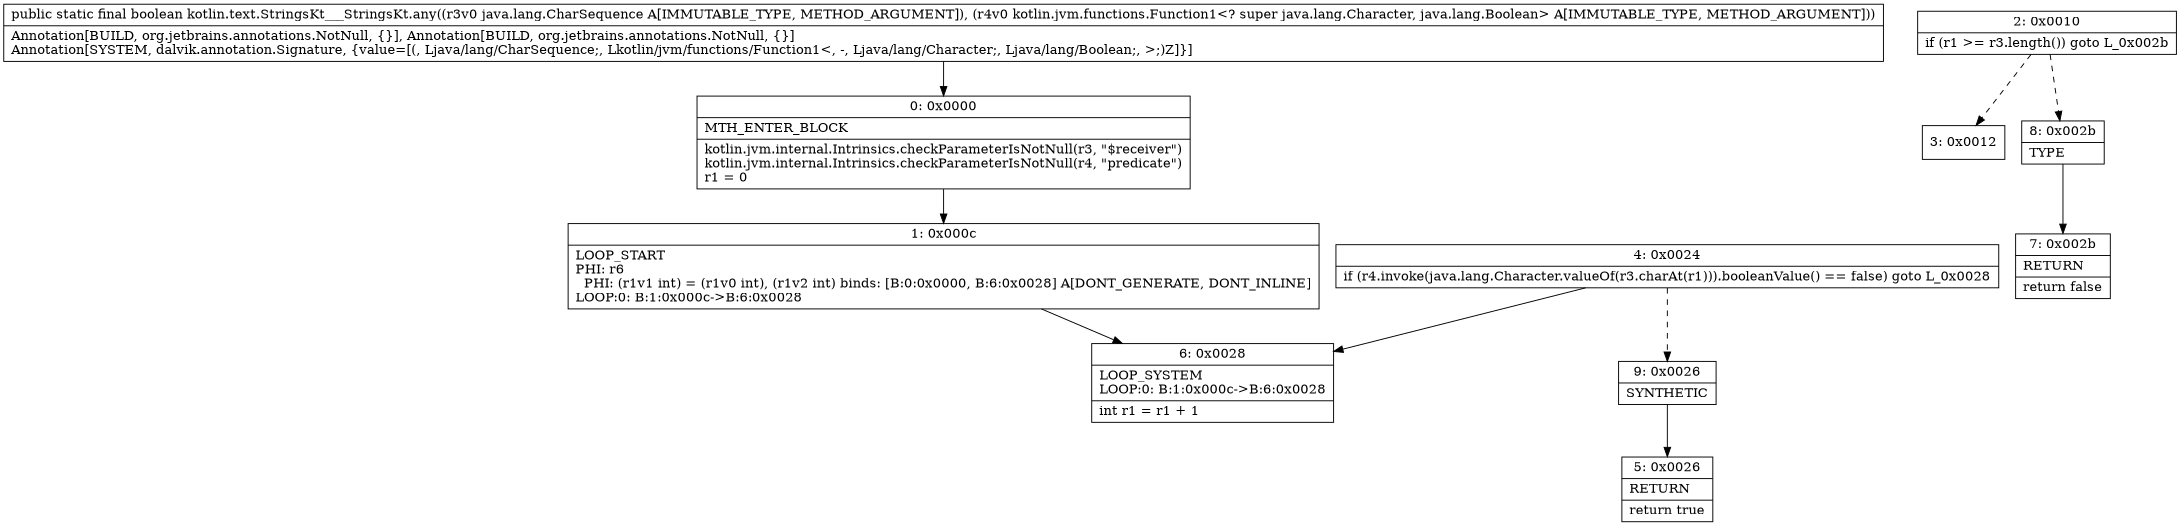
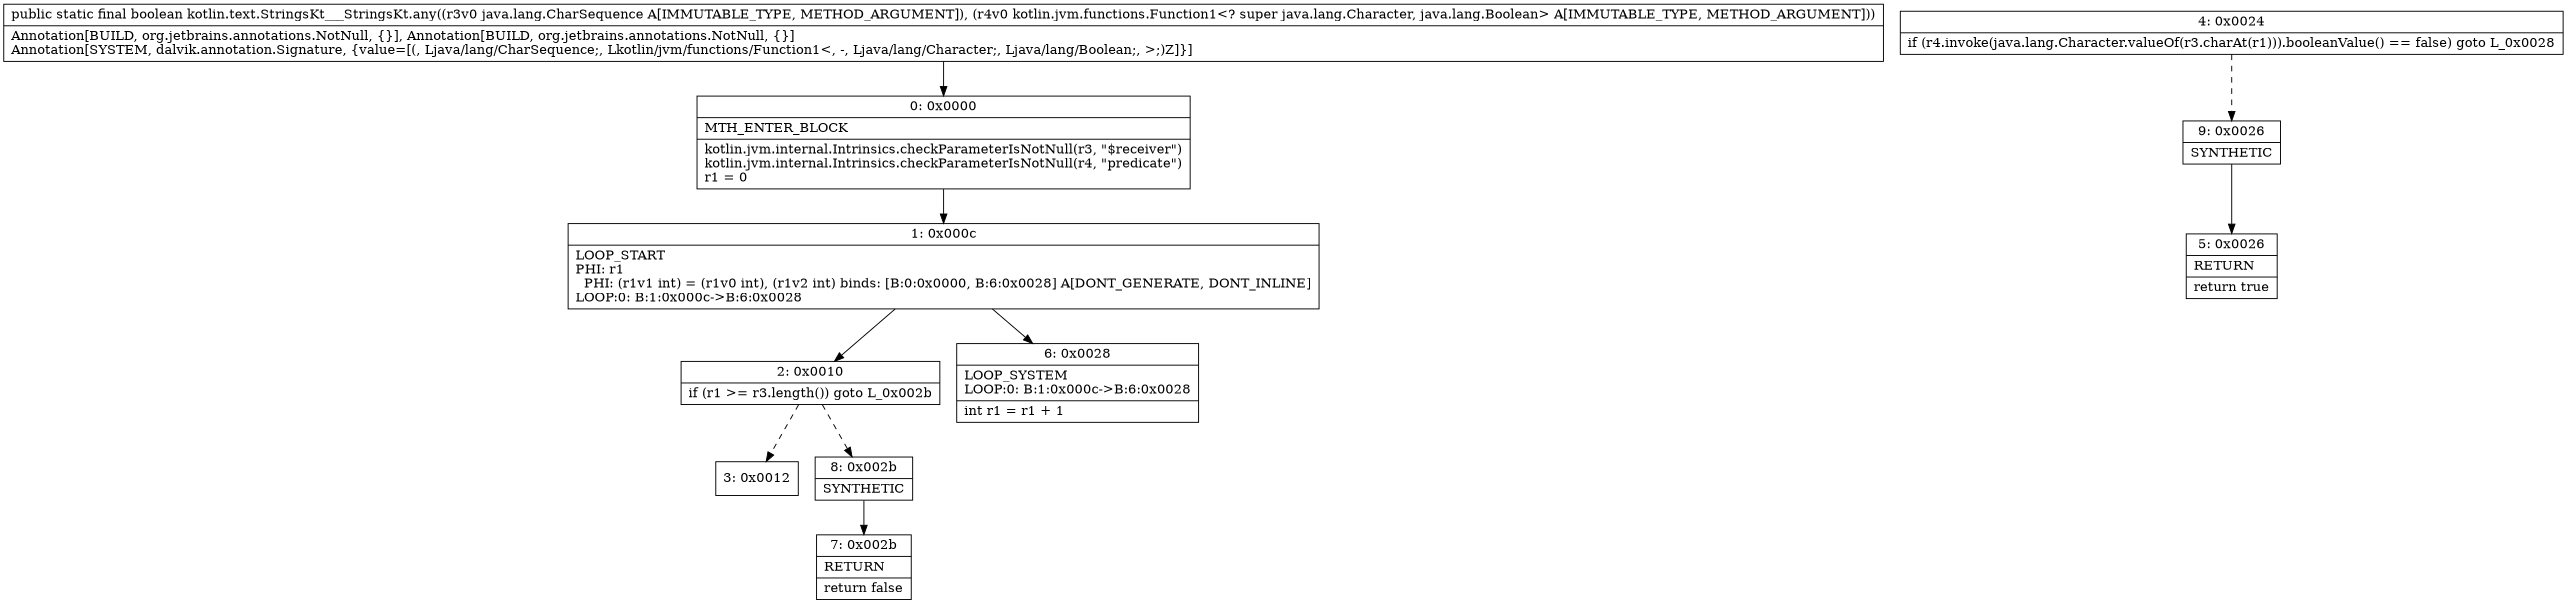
node "8: 0x002b": text "TYPE" -> "SYNTHETIC"
node "1: 0x000c": text "PHI: r6" -> "PHI: r1"
edge "4: 0x0024" -> "6: 0x0028": removed
edge "1: 0x000c" -> "2: 0x0010": added
